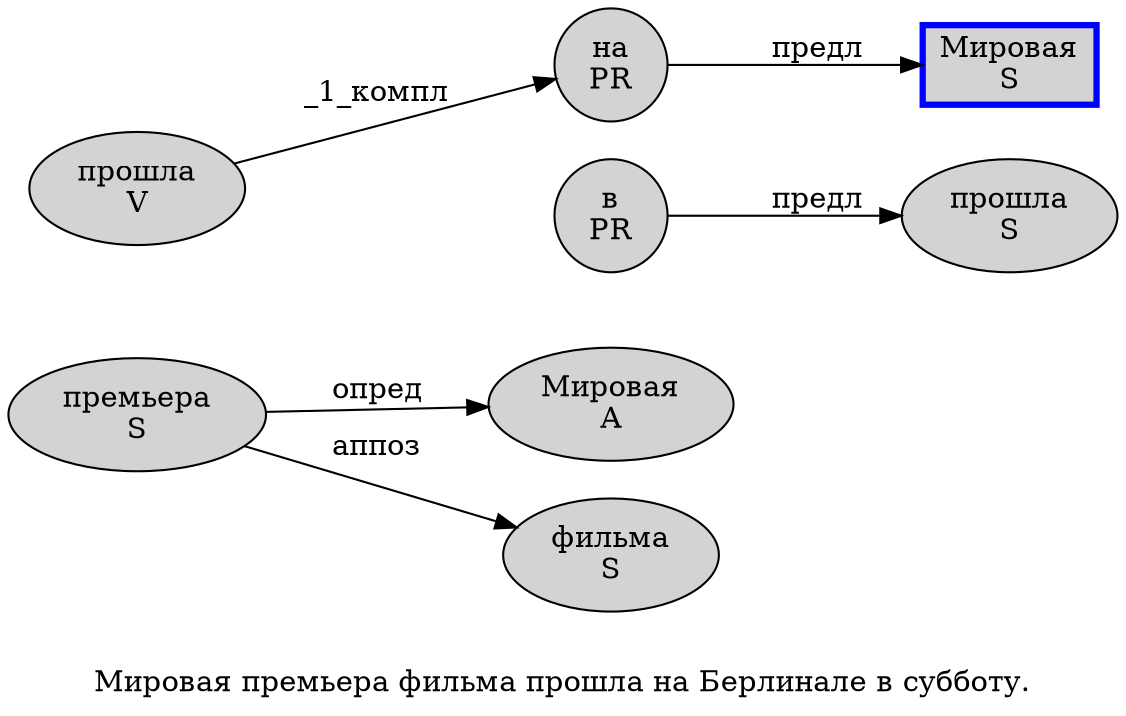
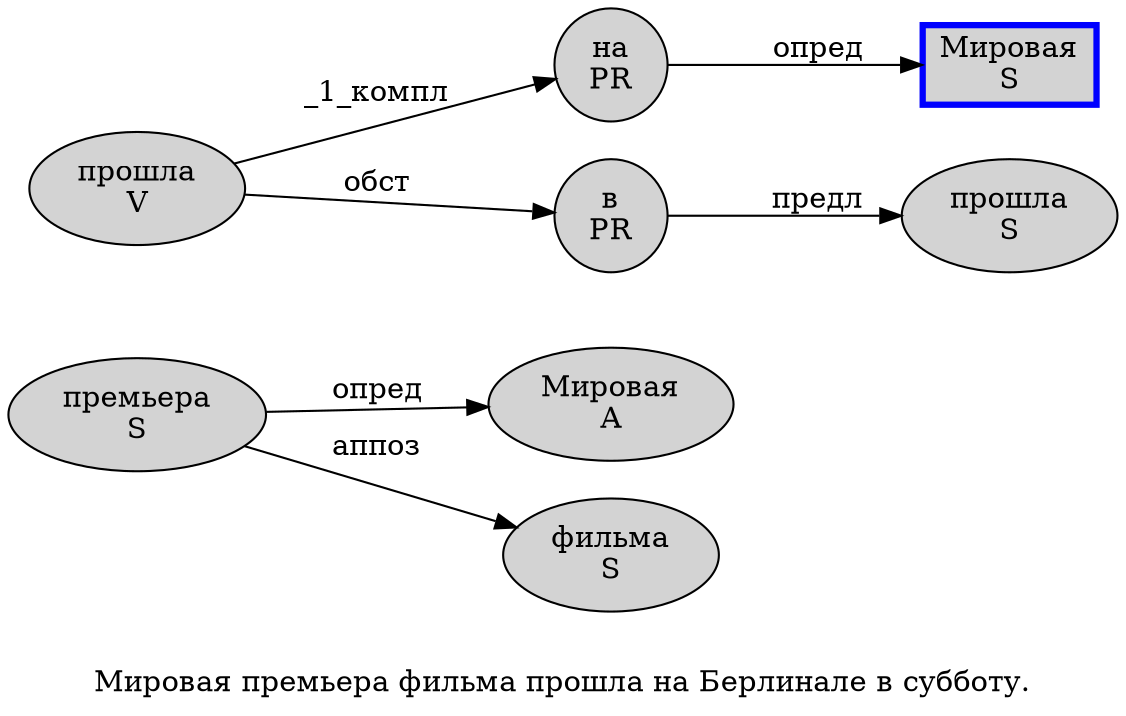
edge "на PR" -> "Мировая S": label "предл" -> "опред"
edge "прошла V" -> "в PR": added, label "обст"
